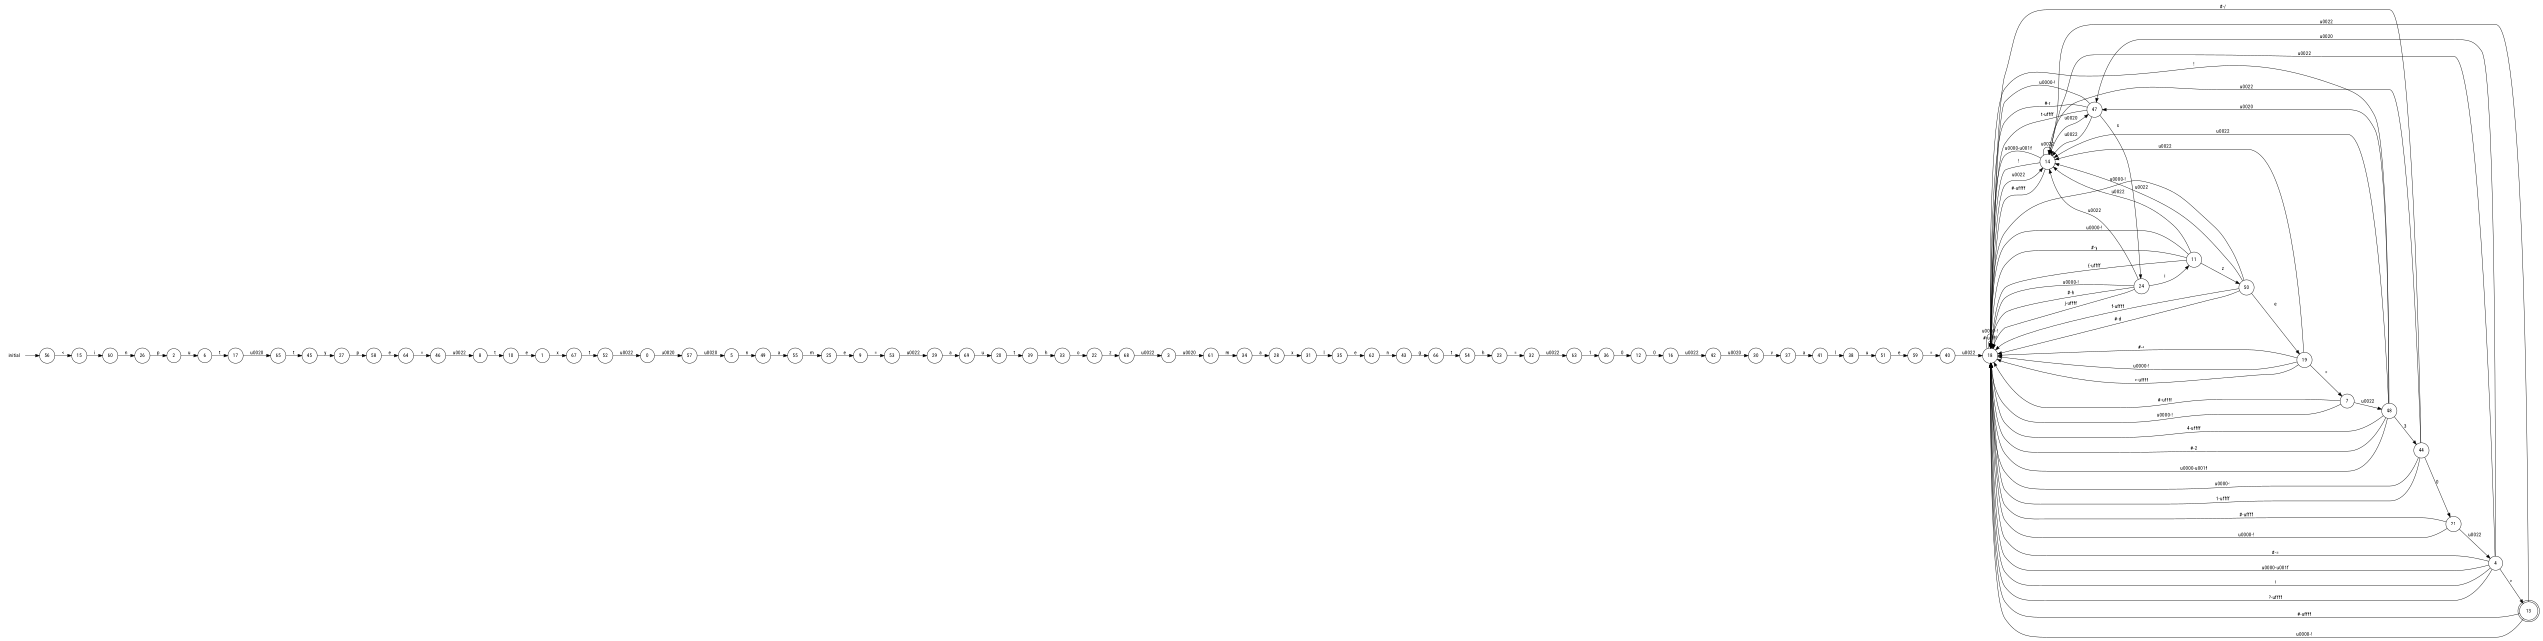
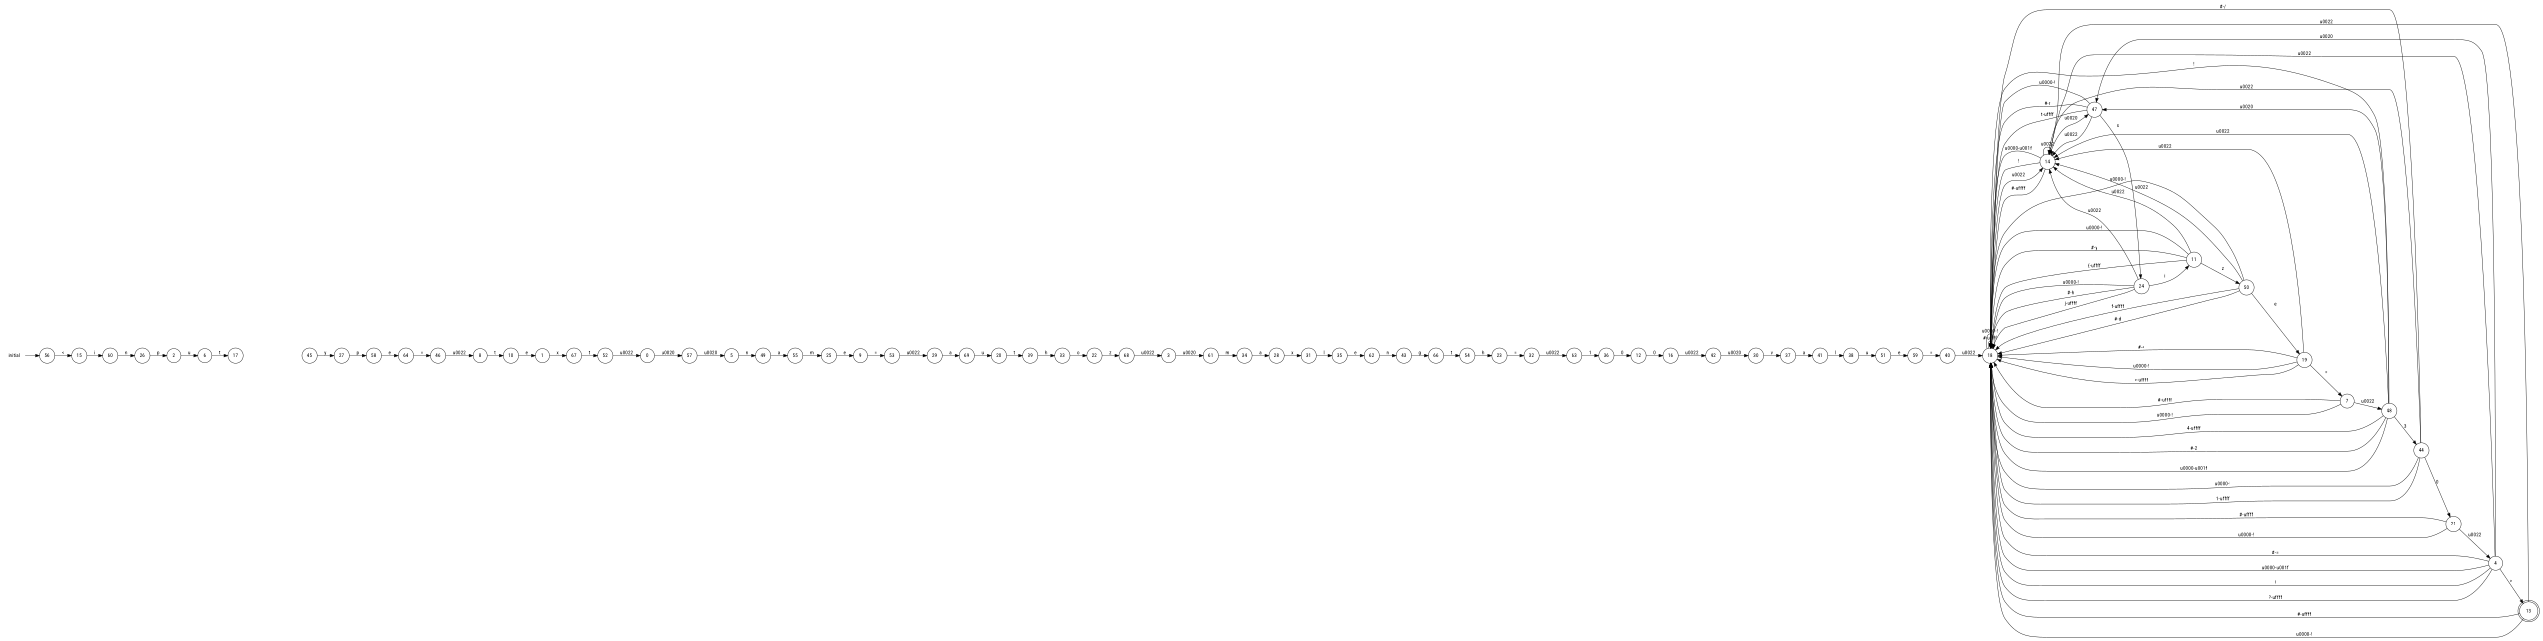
node "65": removed
